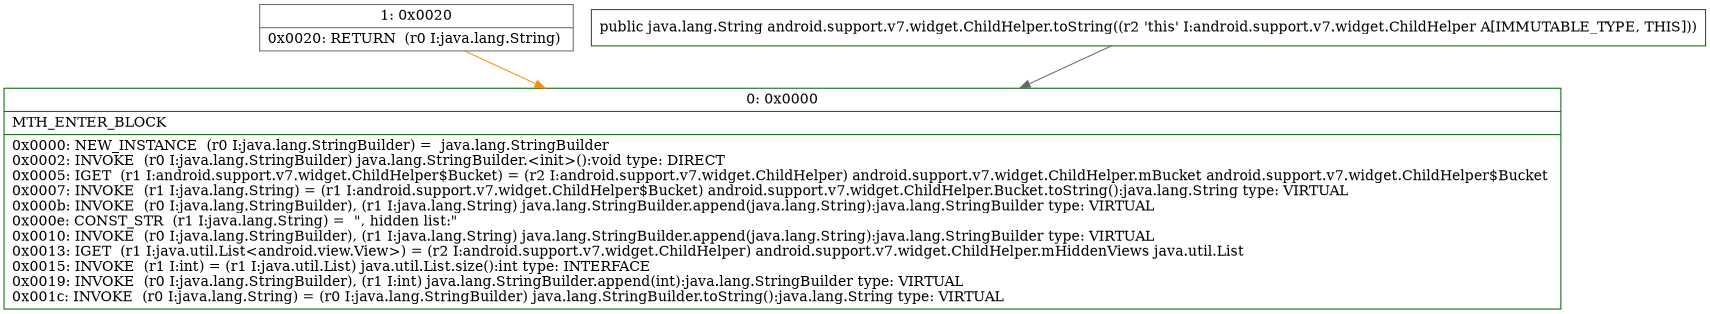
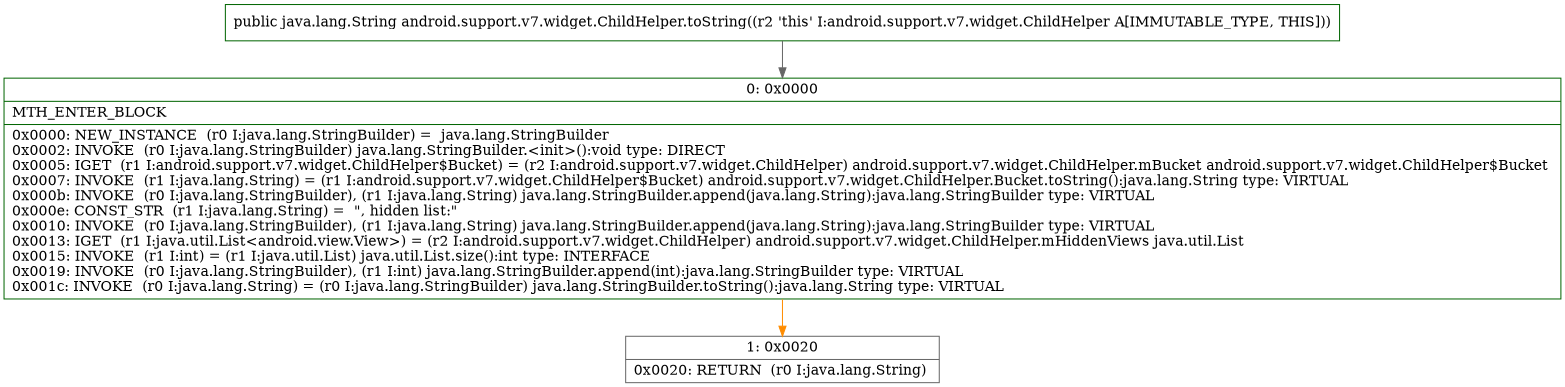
edge "1: 0x0020" -> "0: 0x0000": reversed
